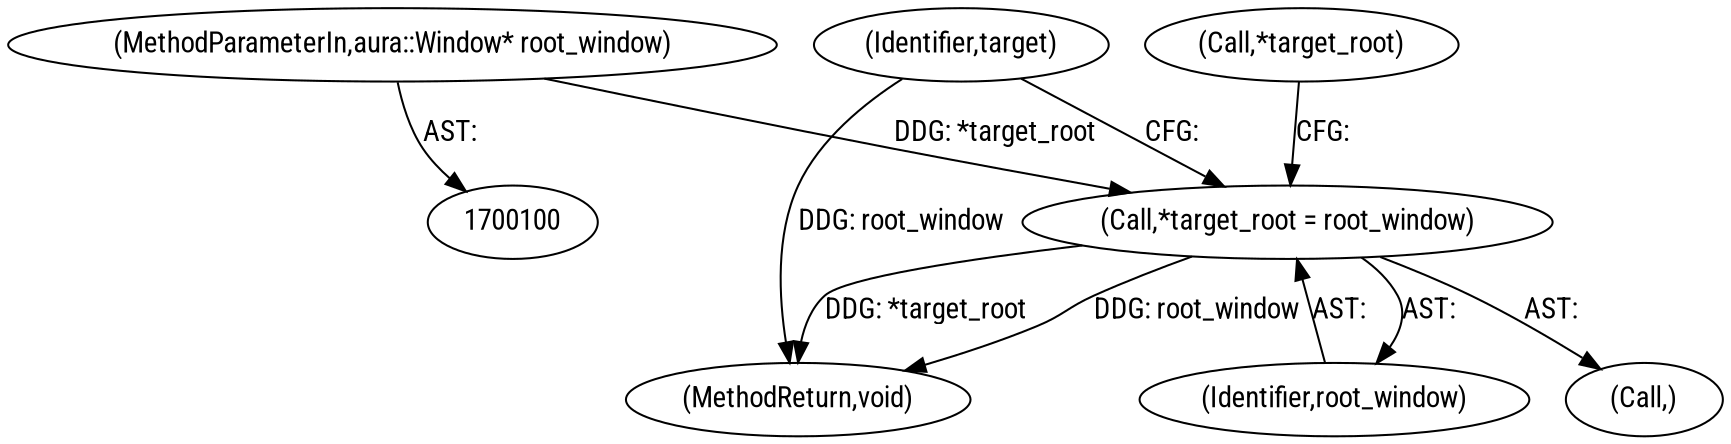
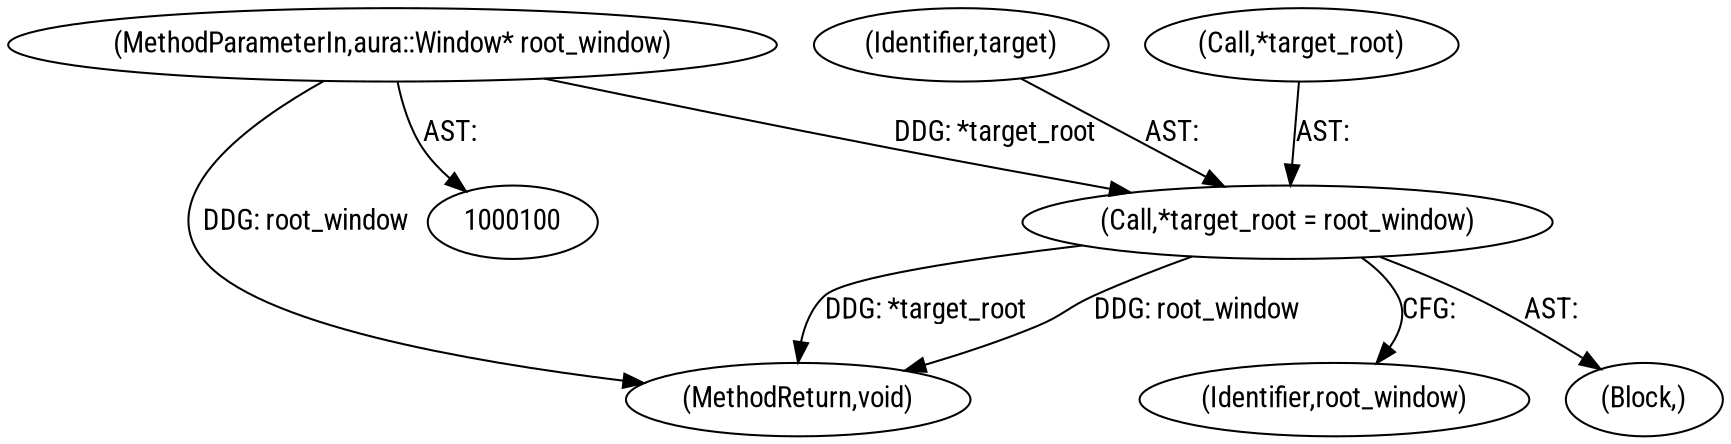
edge "(Identifier,target)" -> "(Call,*target_root = root_window)": label "CFG: " -> "AST: "
edge "(Call,*target_root)" -> "(Call,*target_root = root_window)": label "CFG: " -> "AST: "
edge "(Identifier,target)" -> "(MethodReturn,void)": now "(MethodParameterIn,aura::Window* root_window)" -> "(MethodReturn,void)"
node "1700100": label "1700100" -> "1000100"
edge "(Call,*target_root = root_window)" -> "(Identifier,root_window)": label "AST: " -> "CFG: "
edge "(Identifier,root_window)" -> "(Call,*target_root = root_window)": removed, label "AST:"
node "(Call,)": label "(Call,)" -> "(Block,)"
